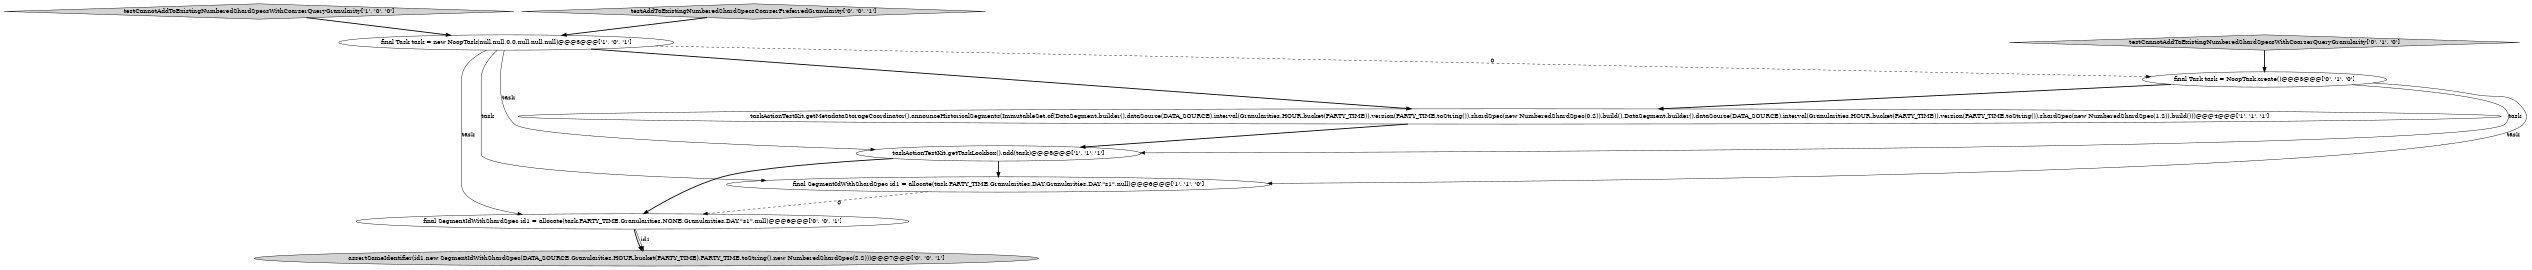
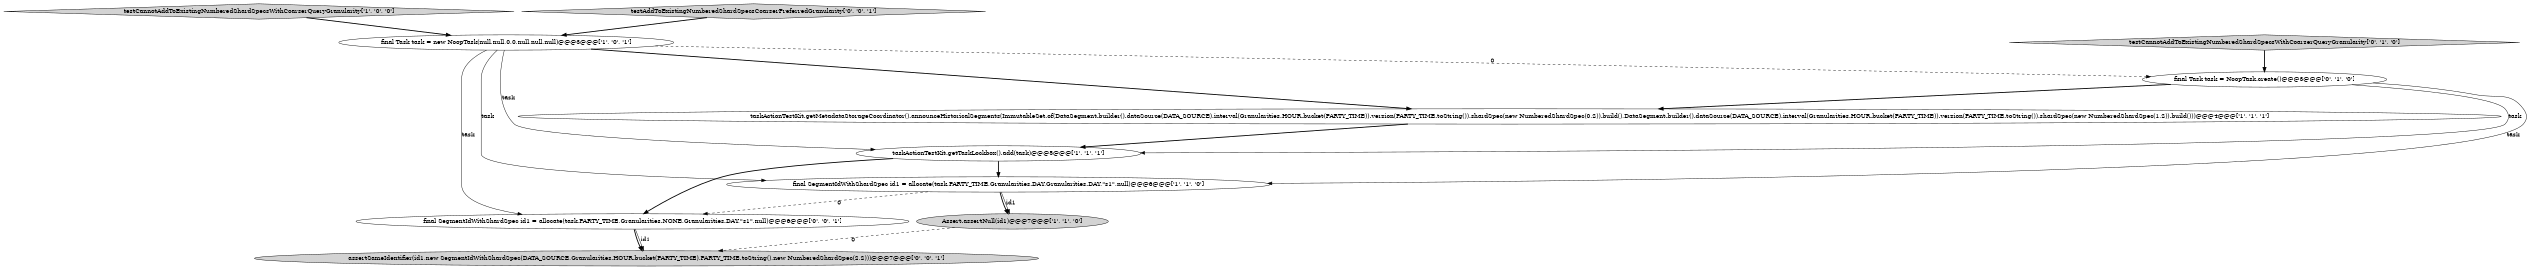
node "Assert.assertNull(id1)@@@7@@@['1', '1', '0']": added
